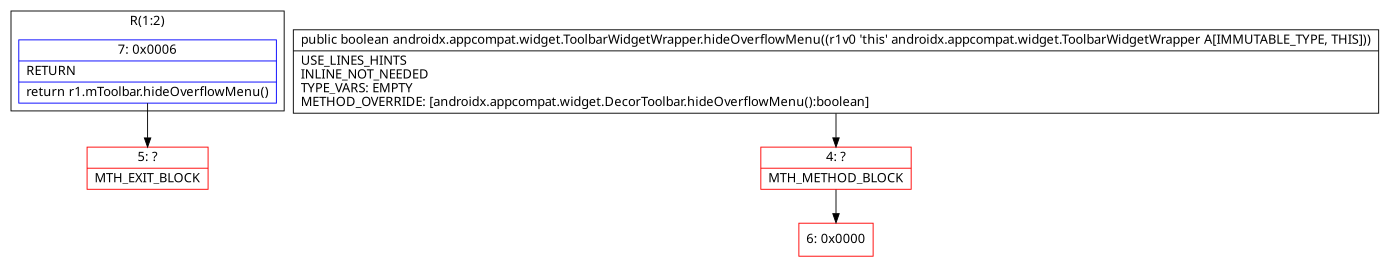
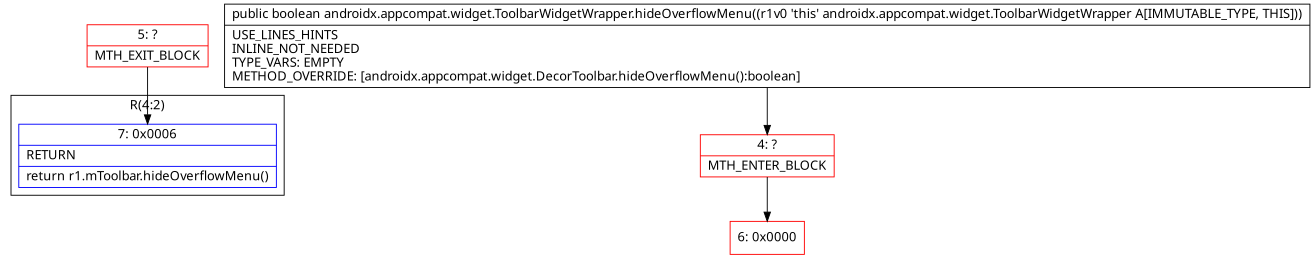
cluster "R(1:2)": label "R(1:2)" -> "R(4:2)"
edge "7: 0x0006" -> "5: ?": reversed
node "4: ?": text "MTH_METHOD_BLOCK" -> "MTH_ENTER_BLOCK"
